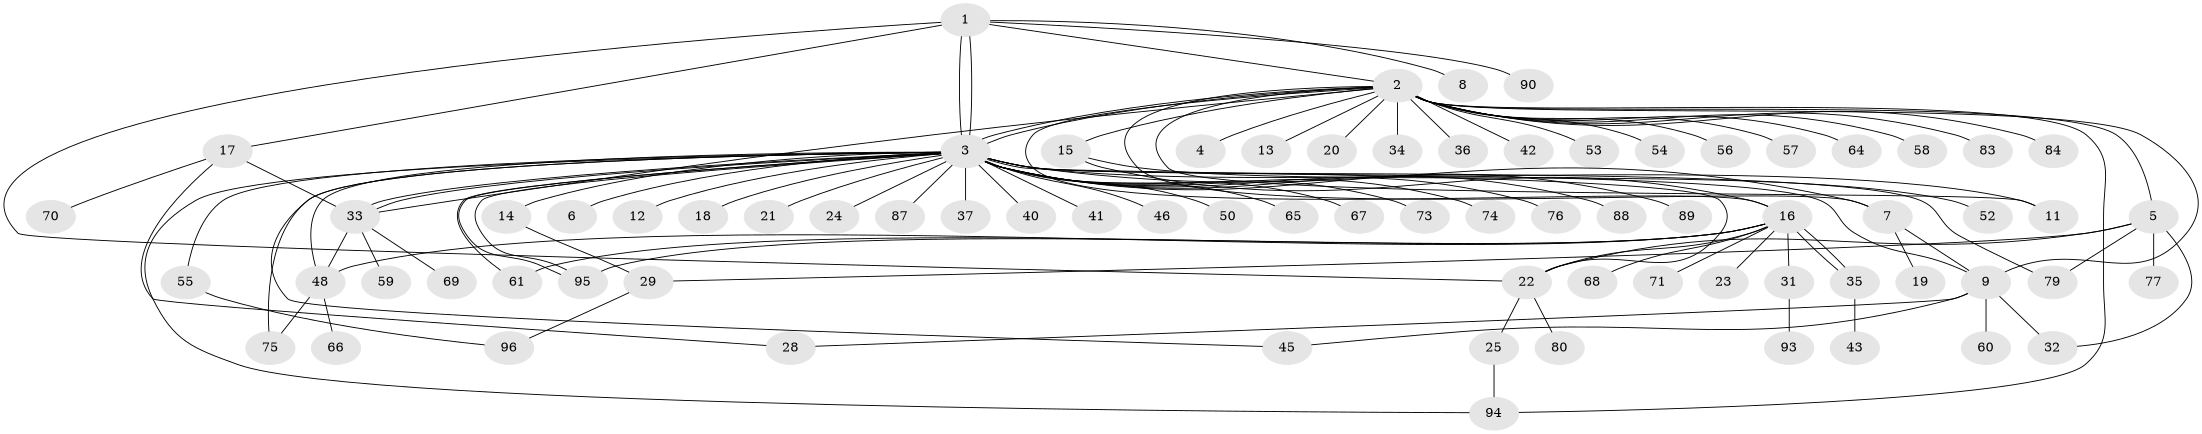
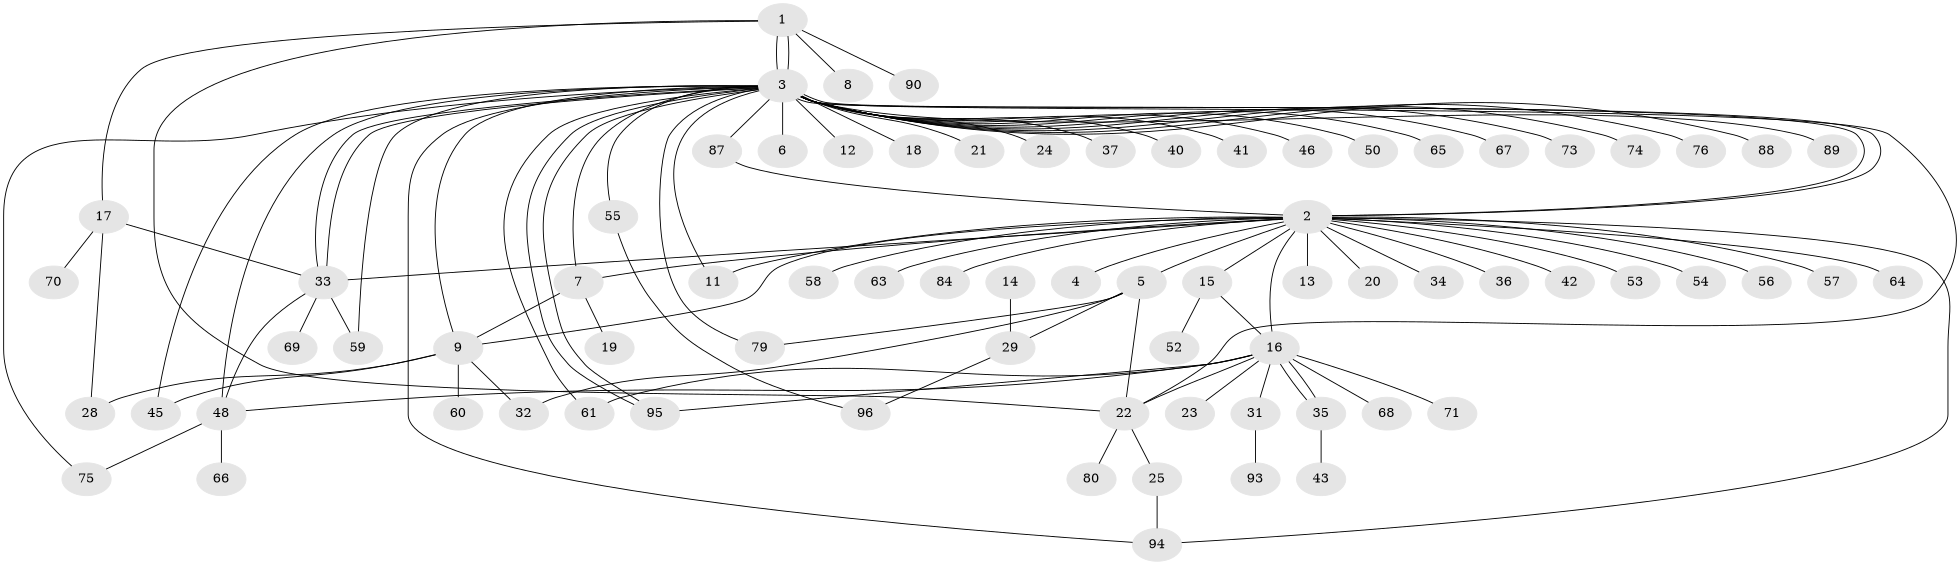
edge "1" -- "2": now "87" -- "2"
node "83": label "83" -> "63"
edge "3" -- "14": now "3" -- "59"
node "77": removed
